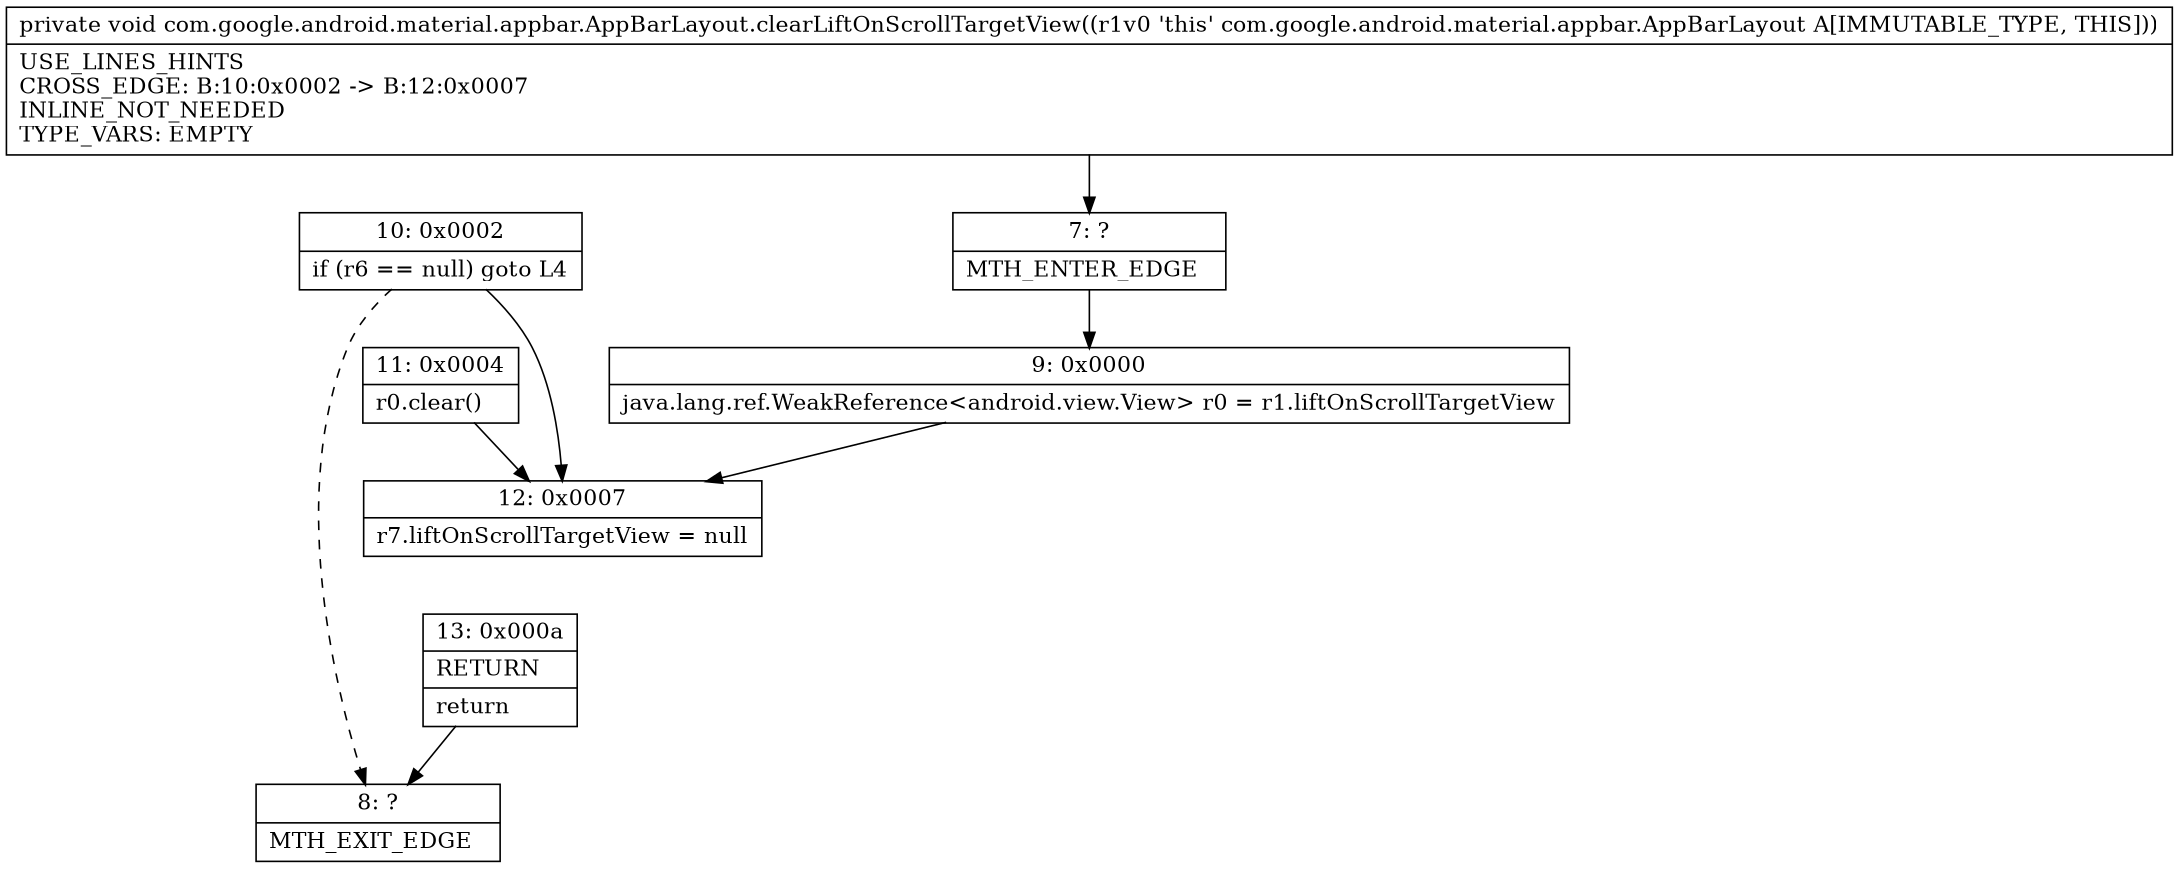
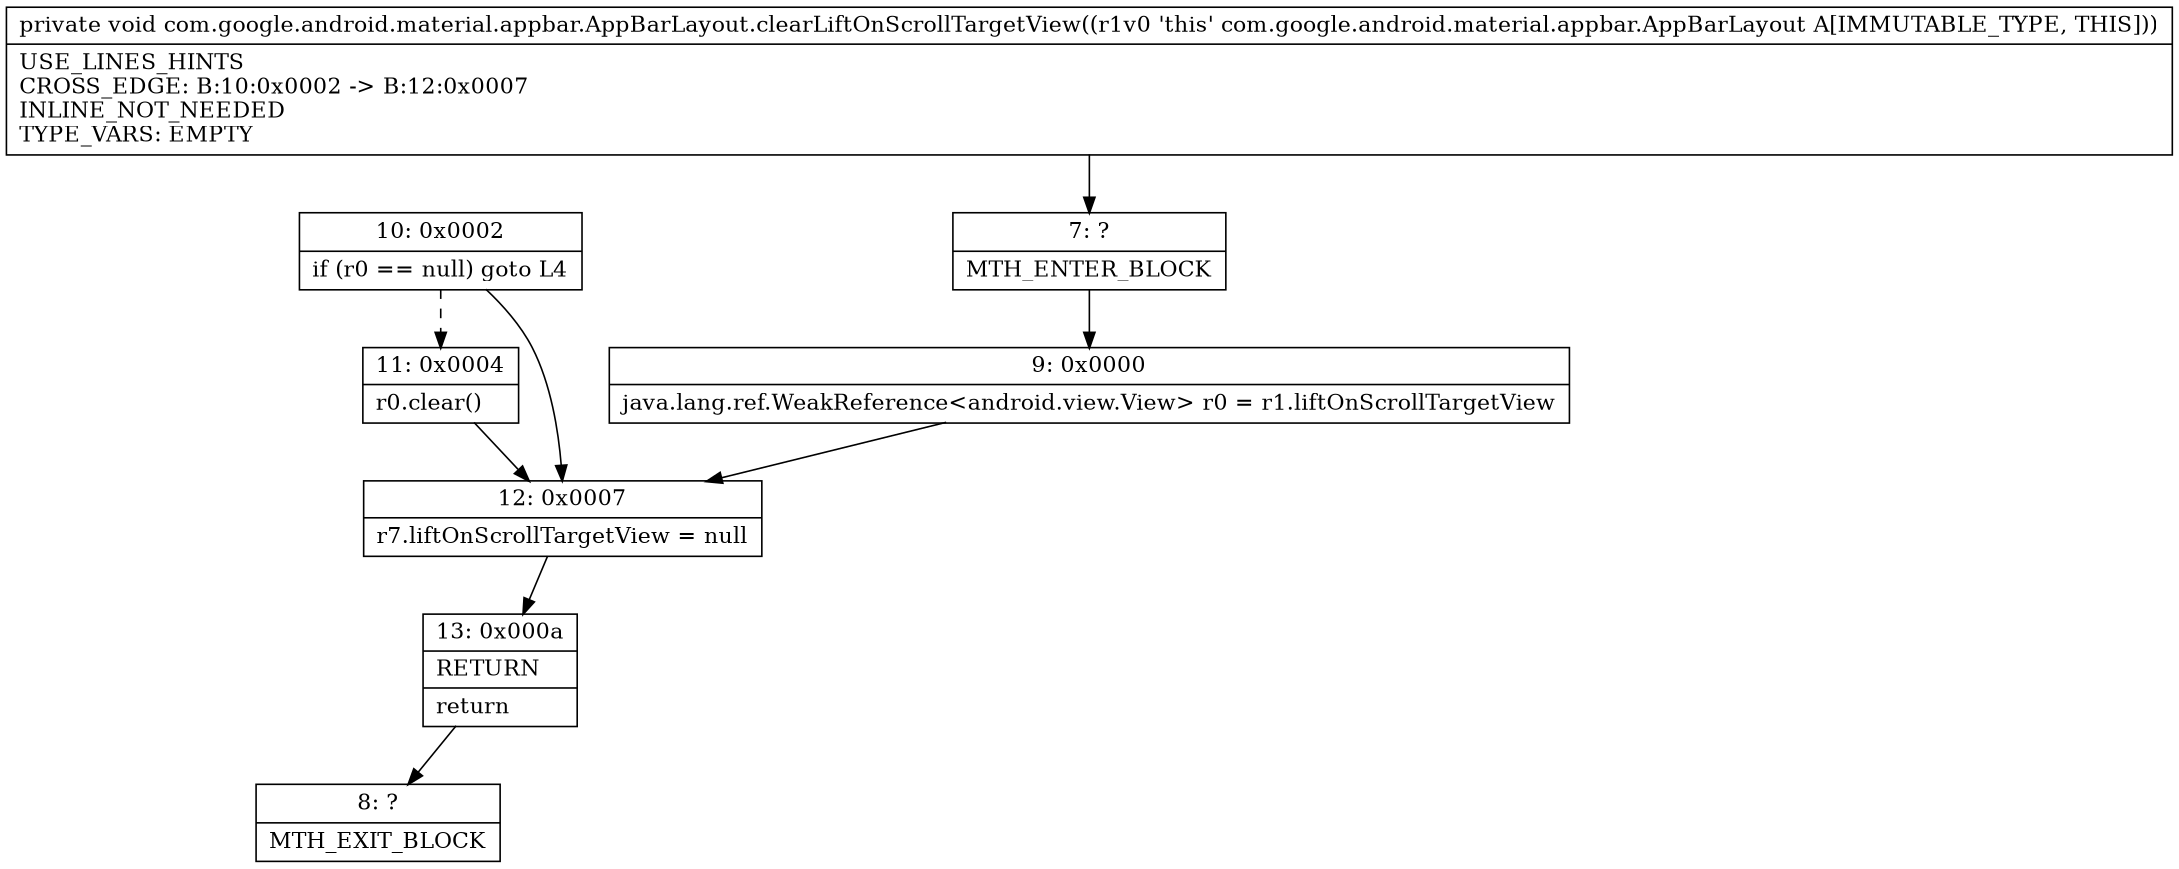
node "10: 0x0002": text "if (r6 == null) goto L4" -> "if (r0 == null) goto L4"
node "7: ?": text "MTH_ENTER_EDGE" -> "MTH_ENTER_BLOCK"
edge "10: 0x0002" -> "8: ?": now "10: 0x0002" -> "11: 0x0004"
edge "12: 0x0007" -> "13: 0x000a": added
node "8: ?": text "MTH_EXIT_EDGE" -> "MTH_EXIT_BLOCK"
